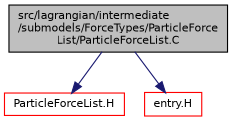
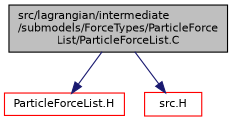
node "entry.H": label "entry.H" -> "src.H"
